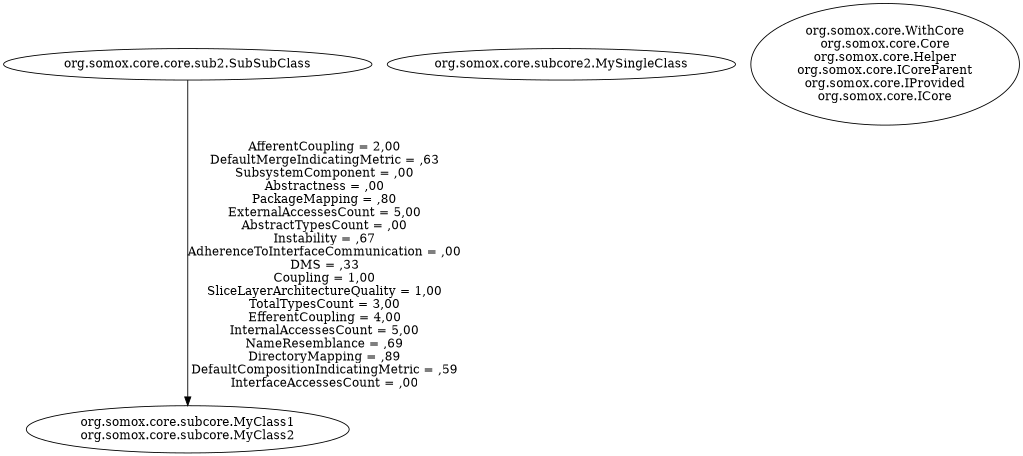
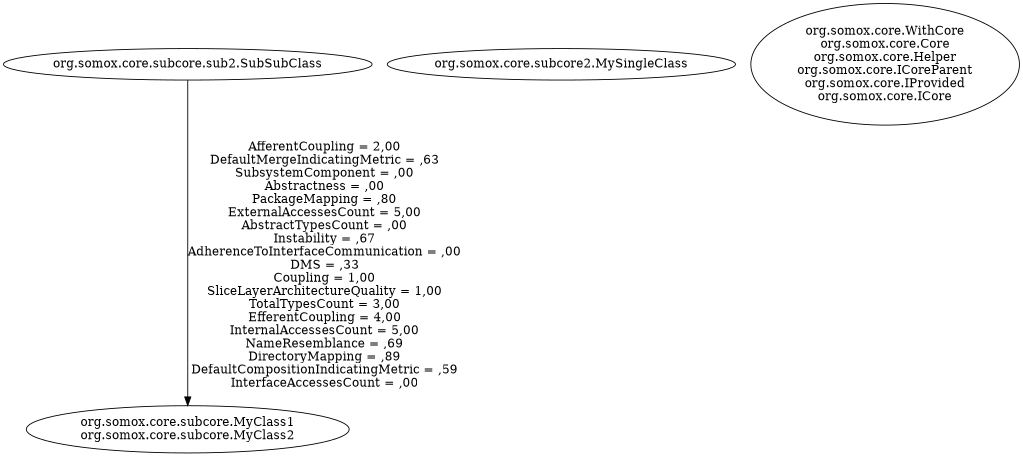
node "org.somox.core.core.sub2.SubSubClass": label "org.somox.core.core.sub2.SubSubClass" -> "org.somox.core.subcore.sub2.SubSubClass"
